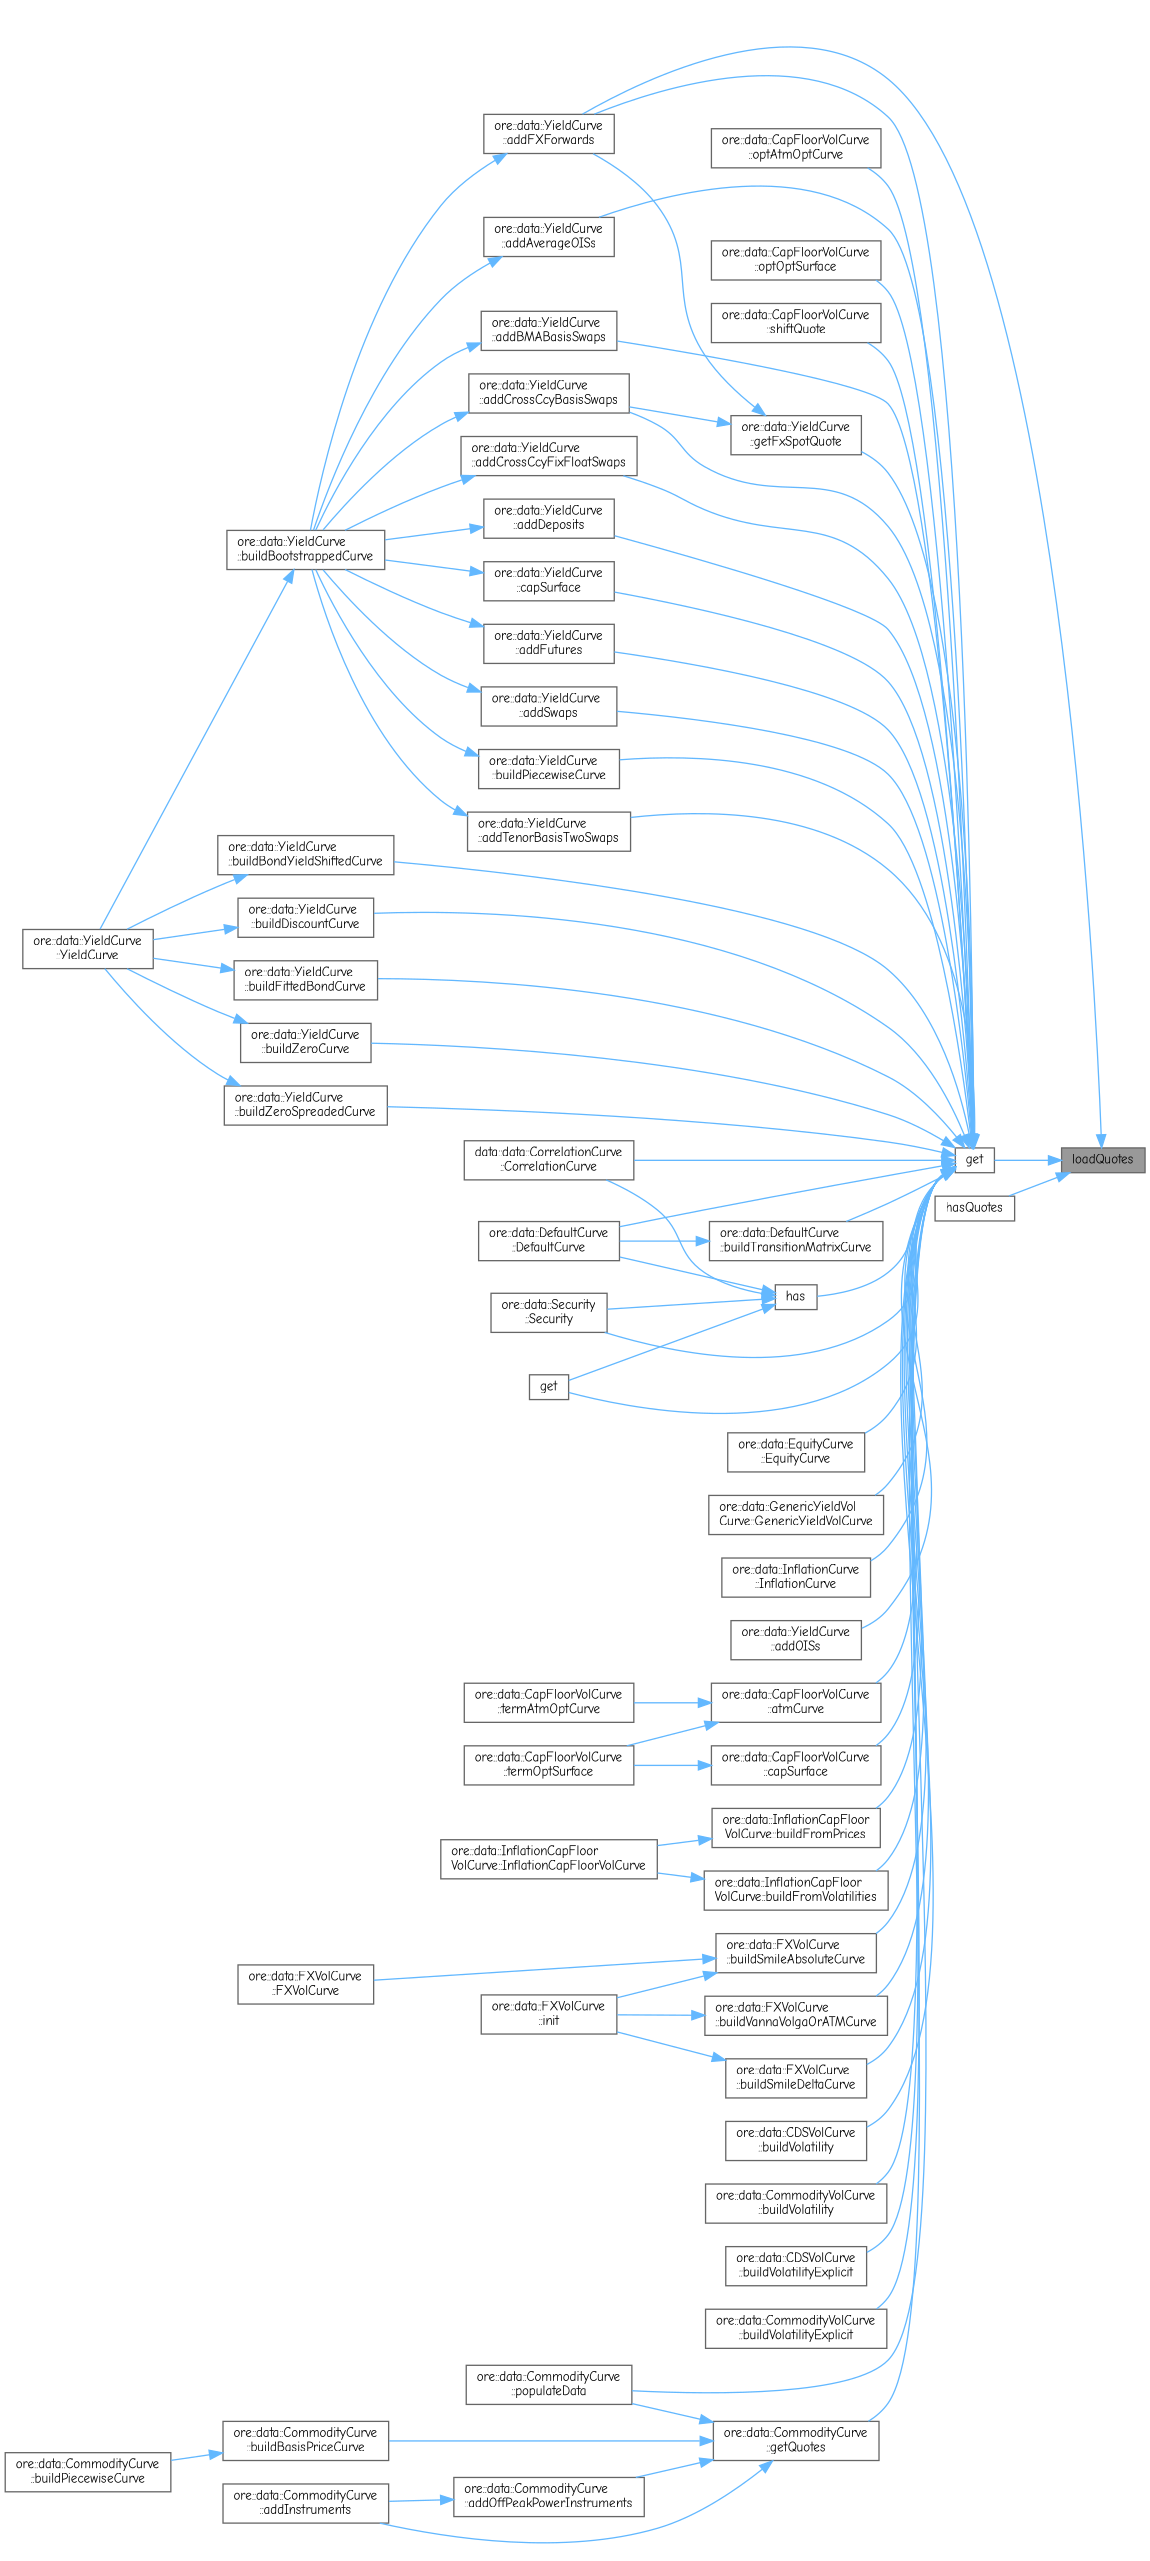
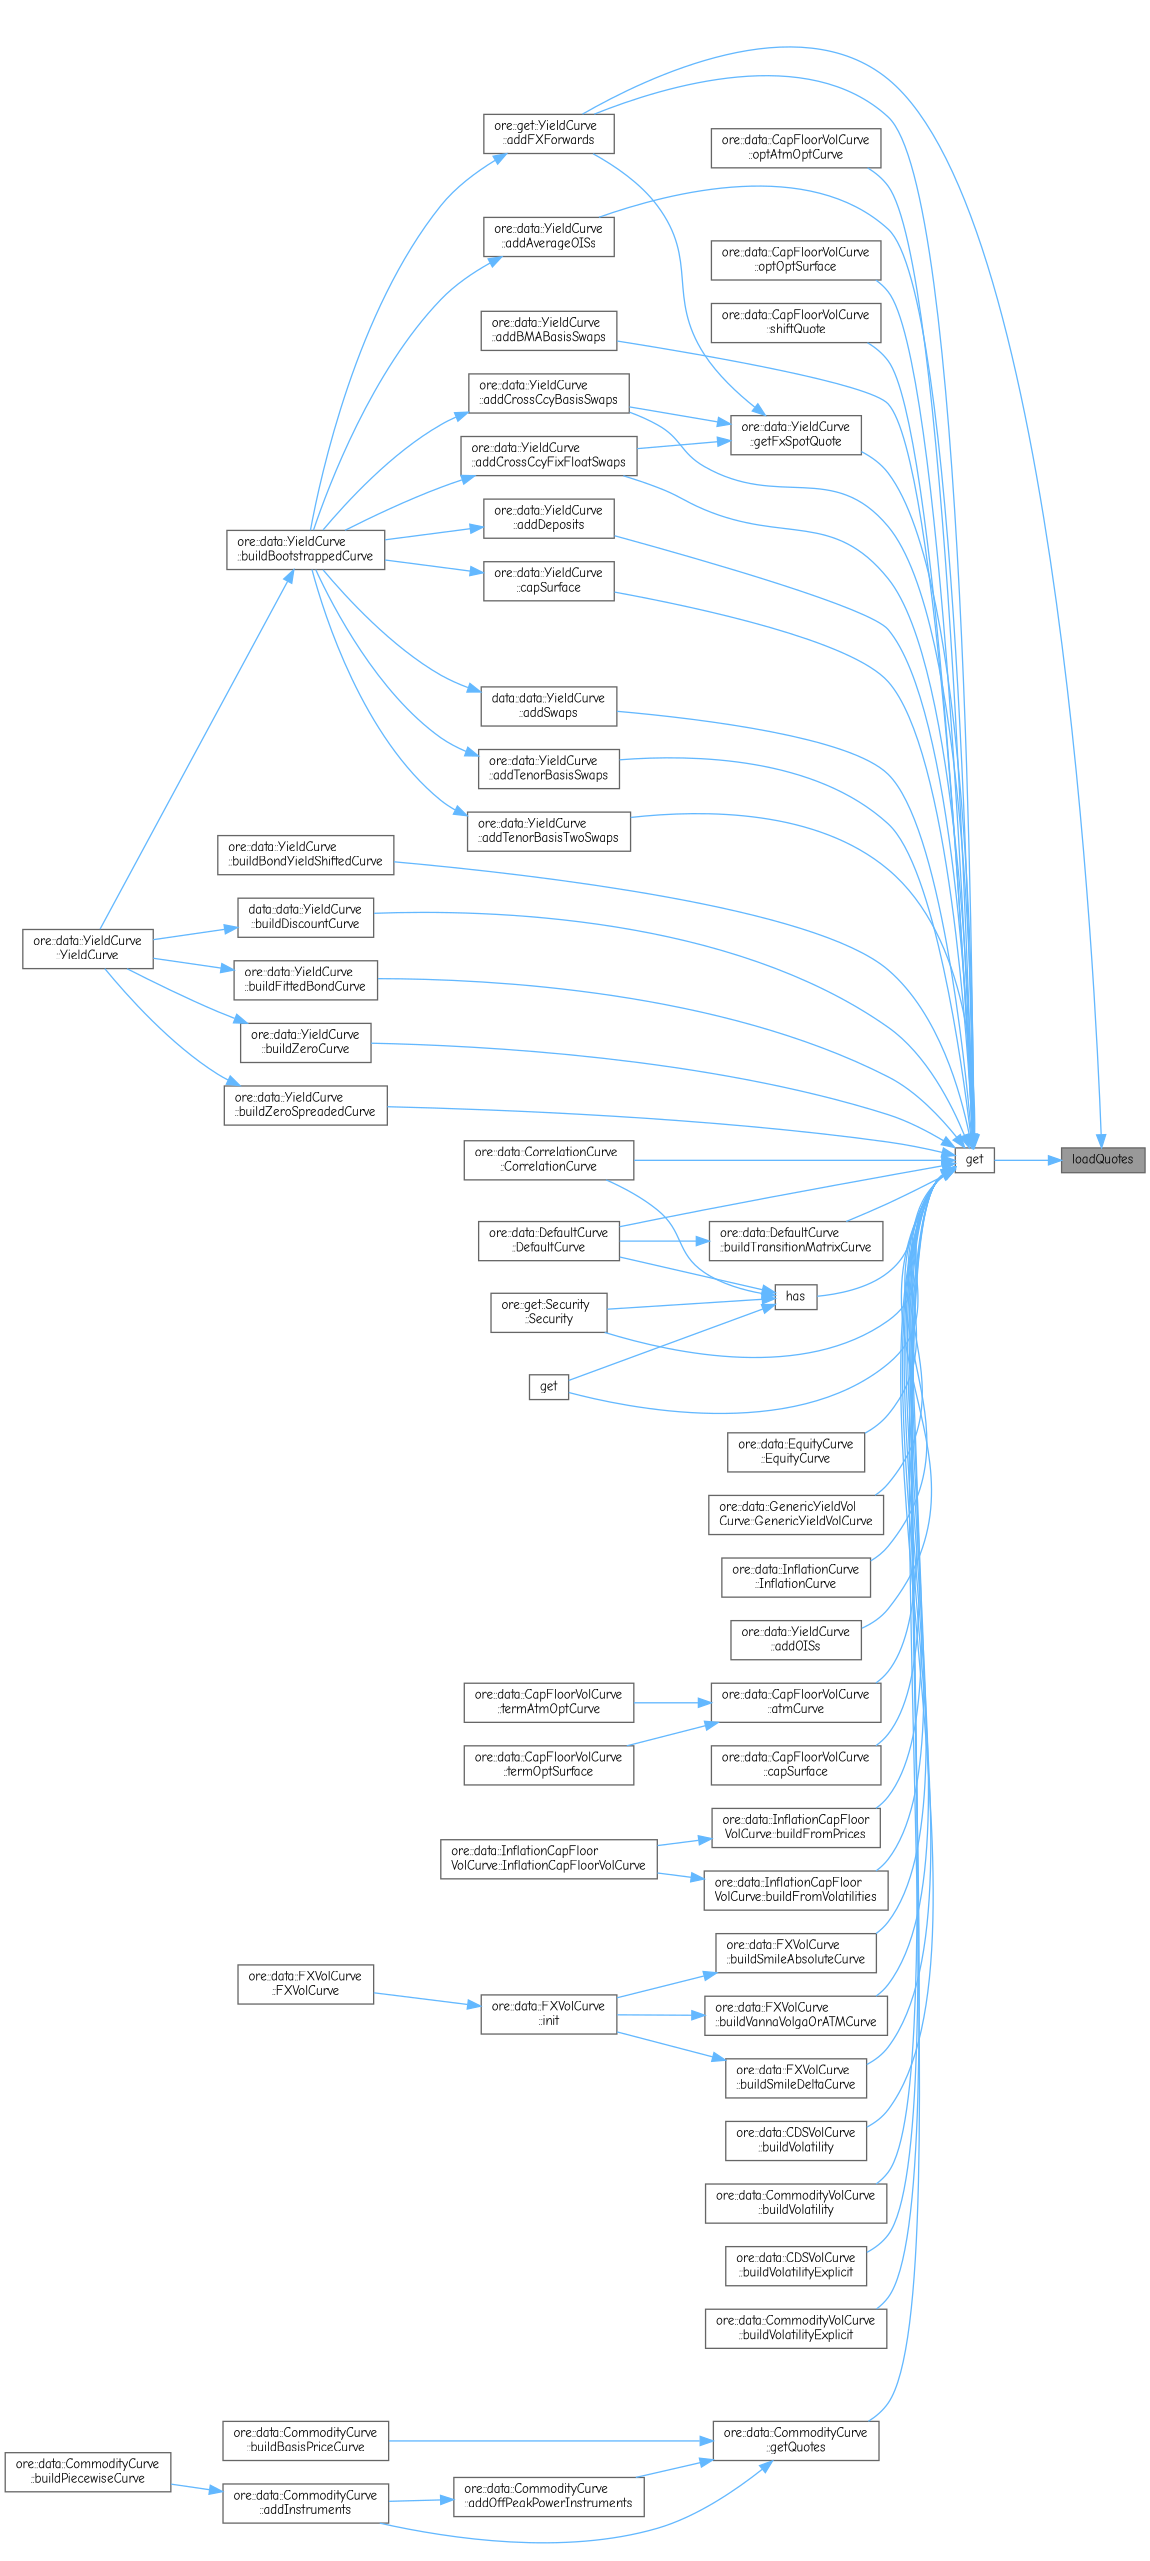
node "ore::data::YieldCurve ::addFXForwards": label "ore::data::YieldCurve ::addFXForwards" -> "ore::get::YieldCurve ::addFXForwards"
edge "ore::data::YieldCurve ::buildBootstrappedCurve" -> "ore::data::YieldCurve ::addBMABasisSwaps": removed
edge "ore::data::YieldCurve ::addCrossCcyFixFloatSwaps" -> "ore::data::YieldCurve ::getFxSpotQuote": added
node "ore::data::YieldCurve ::addFutures": removed
node "ore::data::YieldCurve ::addSwaps": label "ore::data::YieldCurve ::addSwaps" -> "data::data::YieldCurve ::addSwaps"
node "ore::data::YieldCurve ::buildPiecewiseCurve": label "ore::data::YieldCurve ::buildPiecewiseCurve" -> "ore::data::YieldCurve ::addTenorBasisSwaps"
edge "ore::data::YieldCurve ::YieldCurve" -> "ore::data::YieldCurve ::buildBondYieldShiftedCurve": removed
node "ore::data::YieldCurve ::buildDiscountCurve": label "ore::data::YieldCurve ::buildDiscountCurve" -> "data::data::YieldCurve ::buildDiscountCurve"
node "data::data::CorrelationCurve ::CorrelationCurve": label "data::data::CorrelationCurve ::CorrelationCurve" -> "ore::data::CorrelationCurve ::CorrelationCurve"
node "hasQuotes": removed
node "ore::data::Security ::Security": label "ore::data::Security ::Security" -> "ore::get::Security ::Security"
edge "ore::data::CapFloorVolCurve ::termOptSurface" -> "ore::data::CapFloorVolCurve ::capSurface": removed
edge "ore::data::FXVolCurve ::FXVolCurve" -> "ore::data::FXVolCurve ::buildSmileAbsoluteCurve": now "ore::data::FXVolCurve ::FXVolCurve" -> "ore::data::FXVolCurve ::init"
node "ore::data::CommodityCurve ::populateData": removed
edge "ore::data::CommodityCurve ::buildPiecewiseCurve" -> "ore::data::CommodityCurve ::buildBasisPriceCurve": now "ore::data::CommodityCurve ::buildPiecewiseCurve" -> "ore::data::CommodityCurve ::addInstruments"
